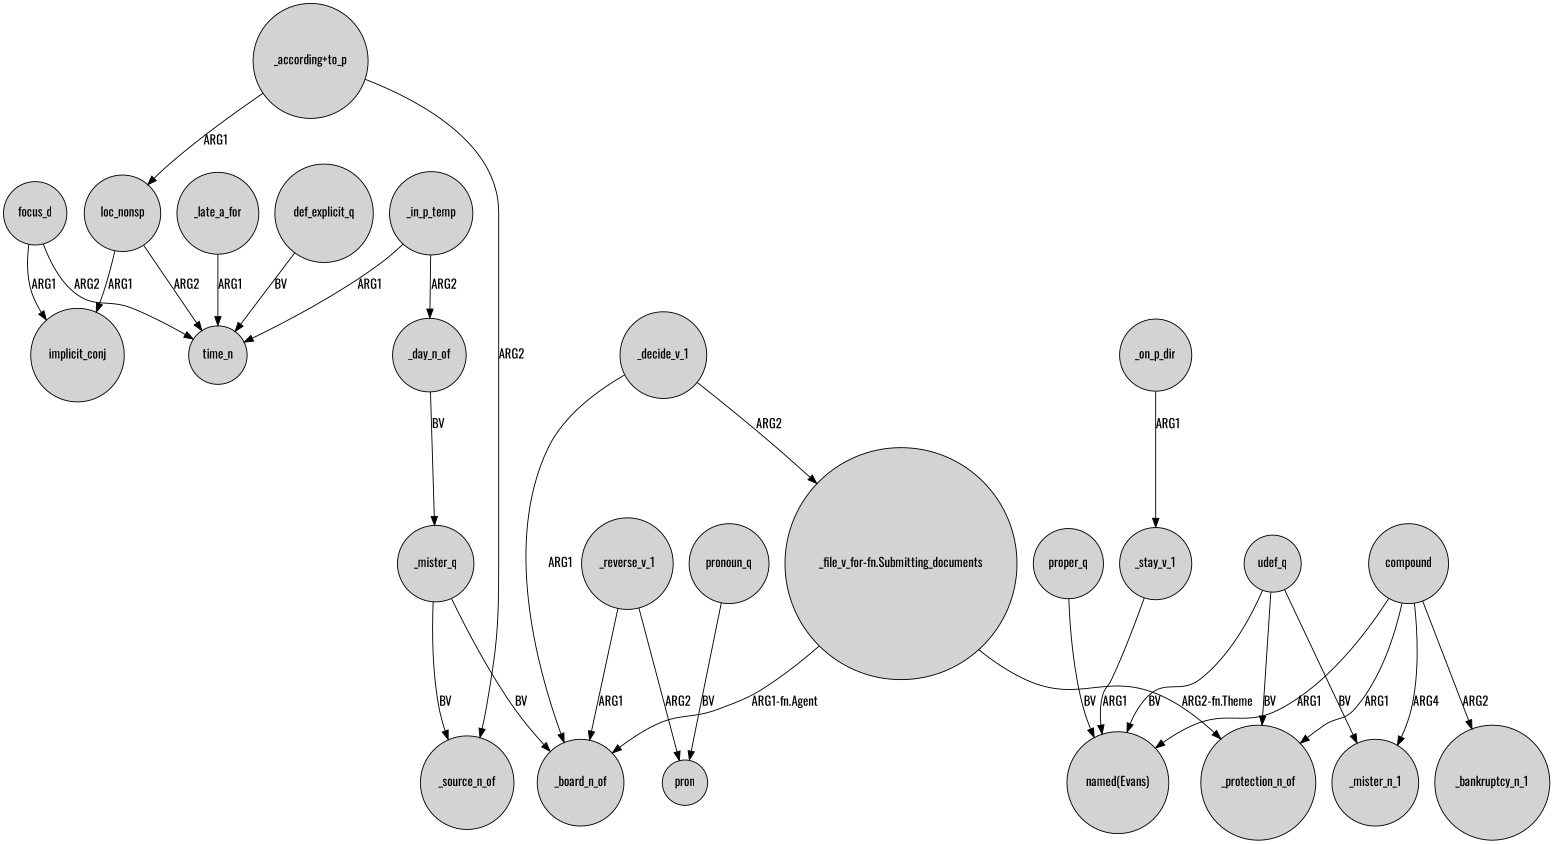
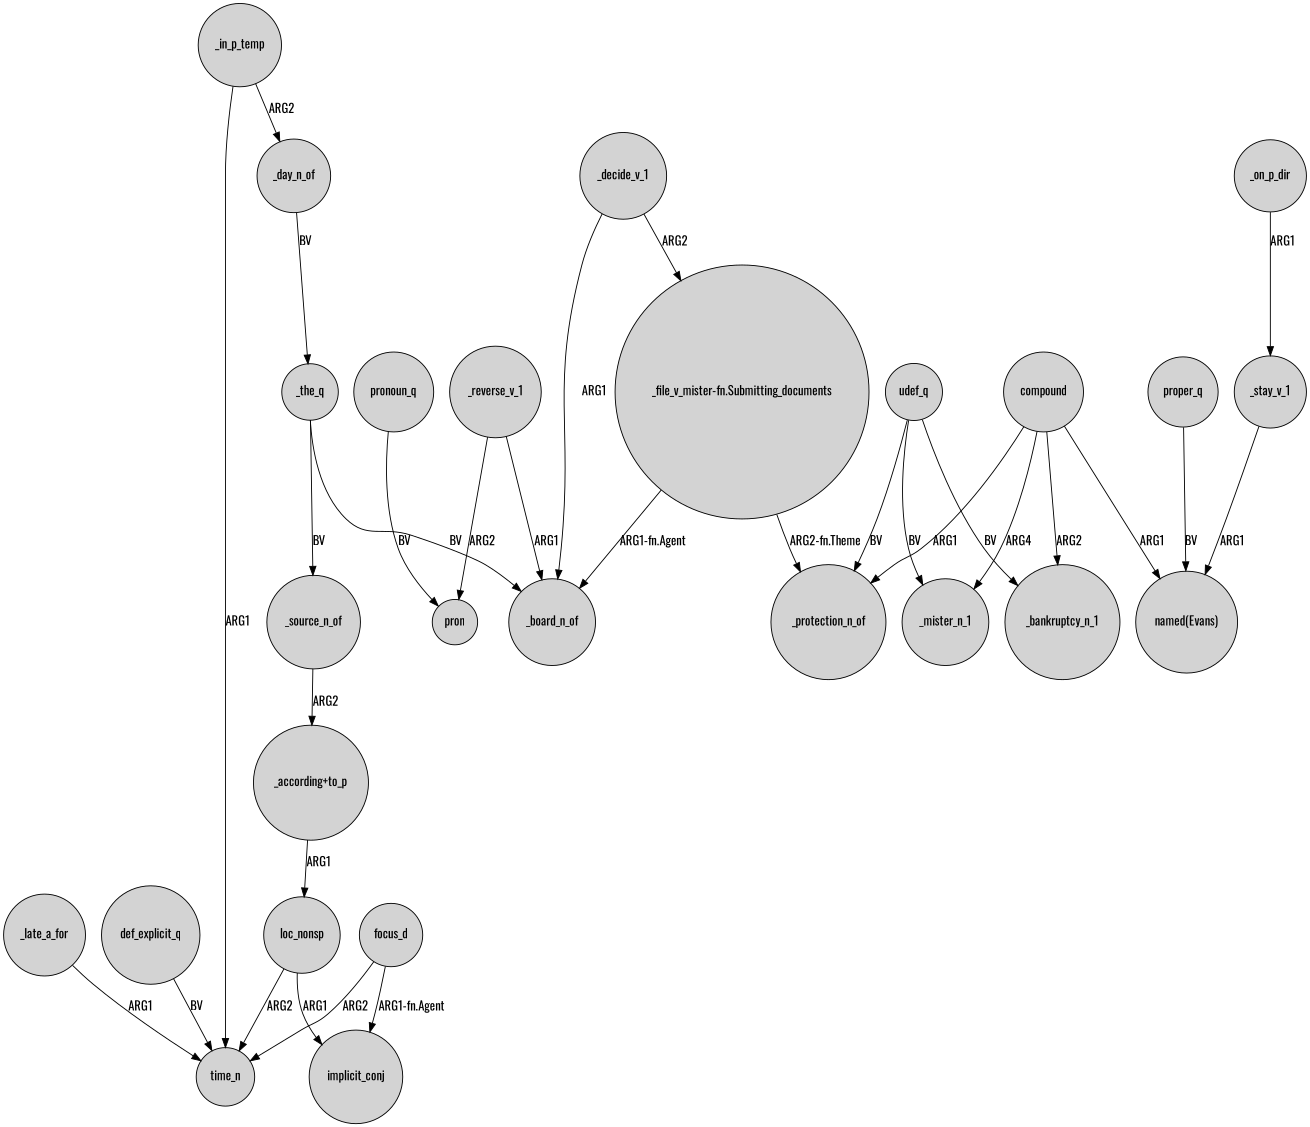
edge "focus_d" -> "implicit_conj": label "ARG1" -> "ARG1-fn.Agent"
edge "_according+to_p" -> "_source_n_of": reversed
node "_mister_q": label "_mister_q" -> "_the_q"
node "_file_v_for-fn.Submitting_documents": label "_file_v_for-fn.Submitting_documents" -> "_file_v_mister-fn.Submitting_documents"
edge "udef_q" -> "named(Evans)": now "udef_q" -> "_bankruptcy_n_1"
